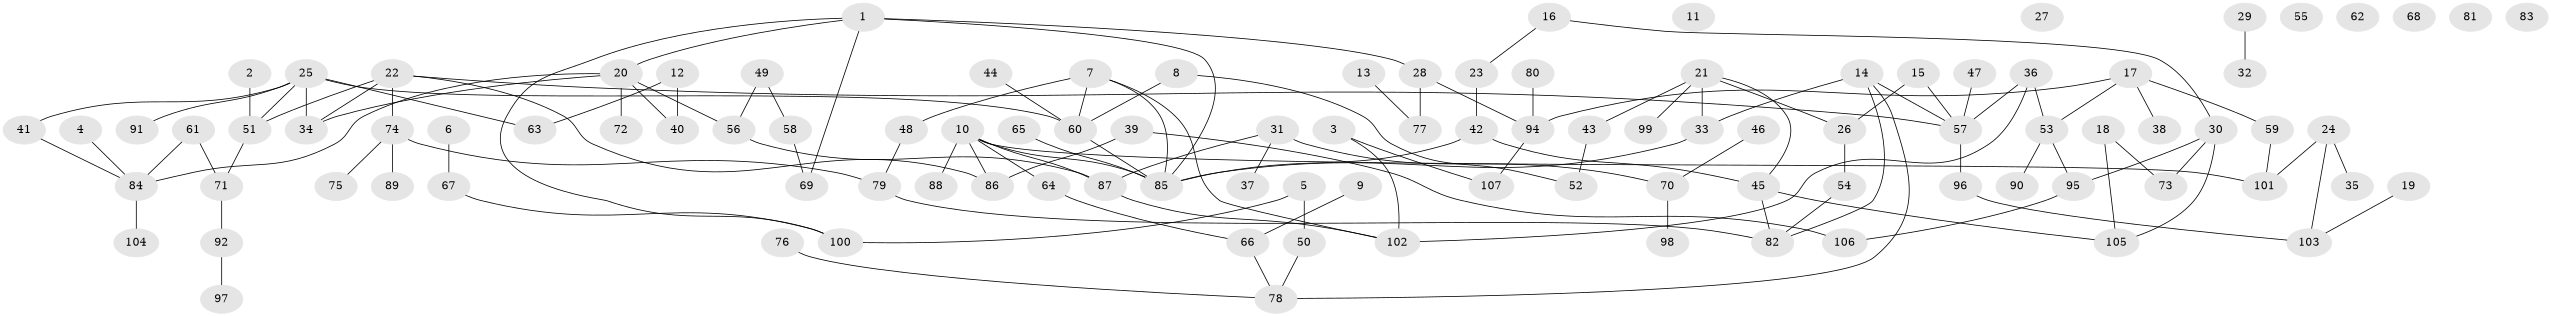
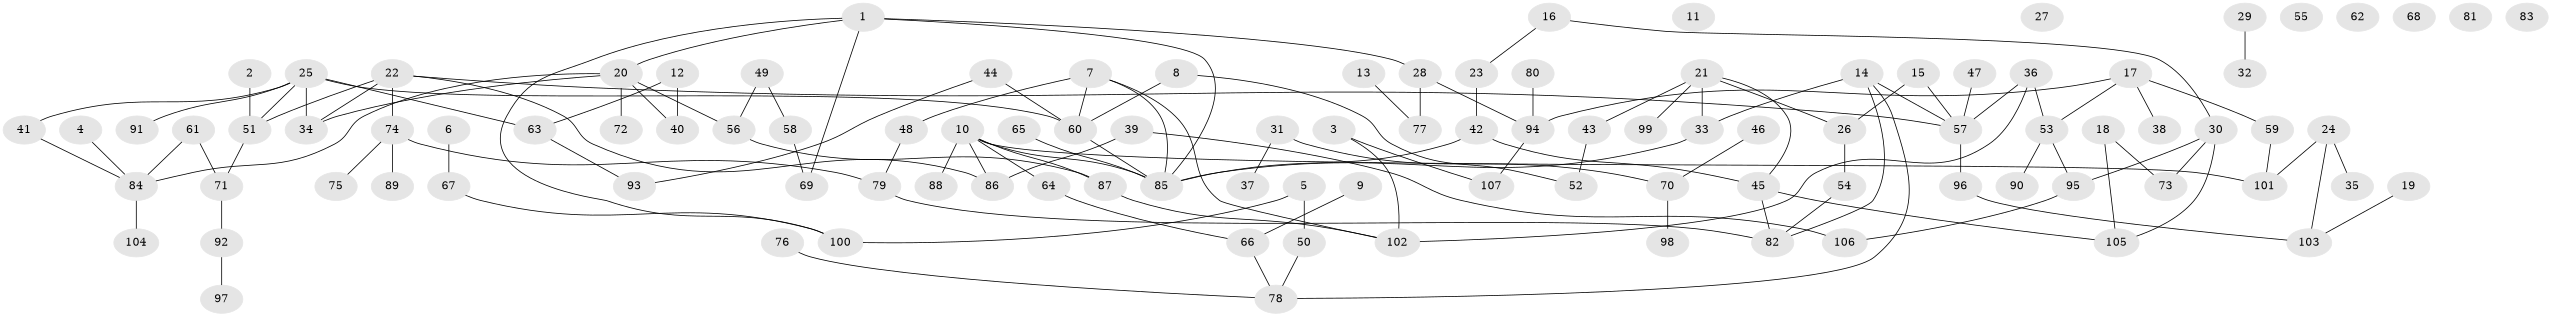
edge "31" -- "87": removed
node "93": added
